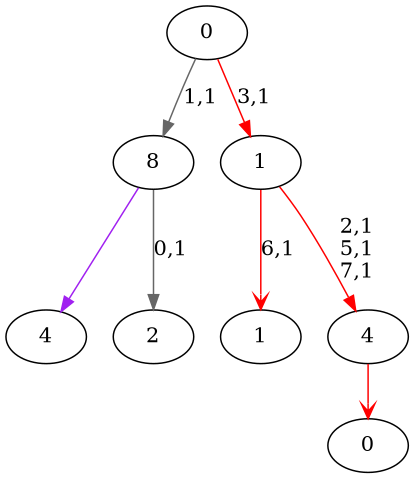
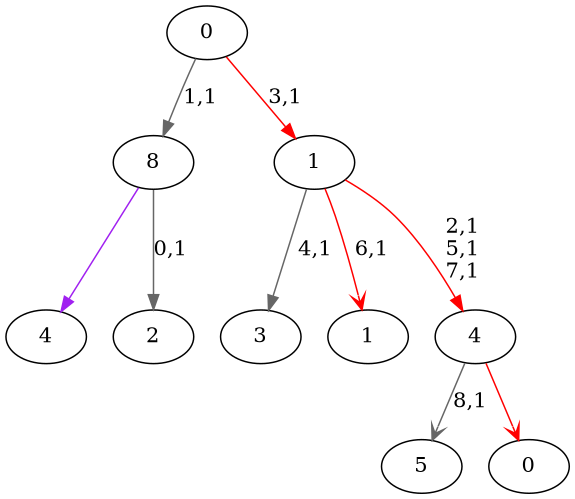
node "3": added
node "5": added
